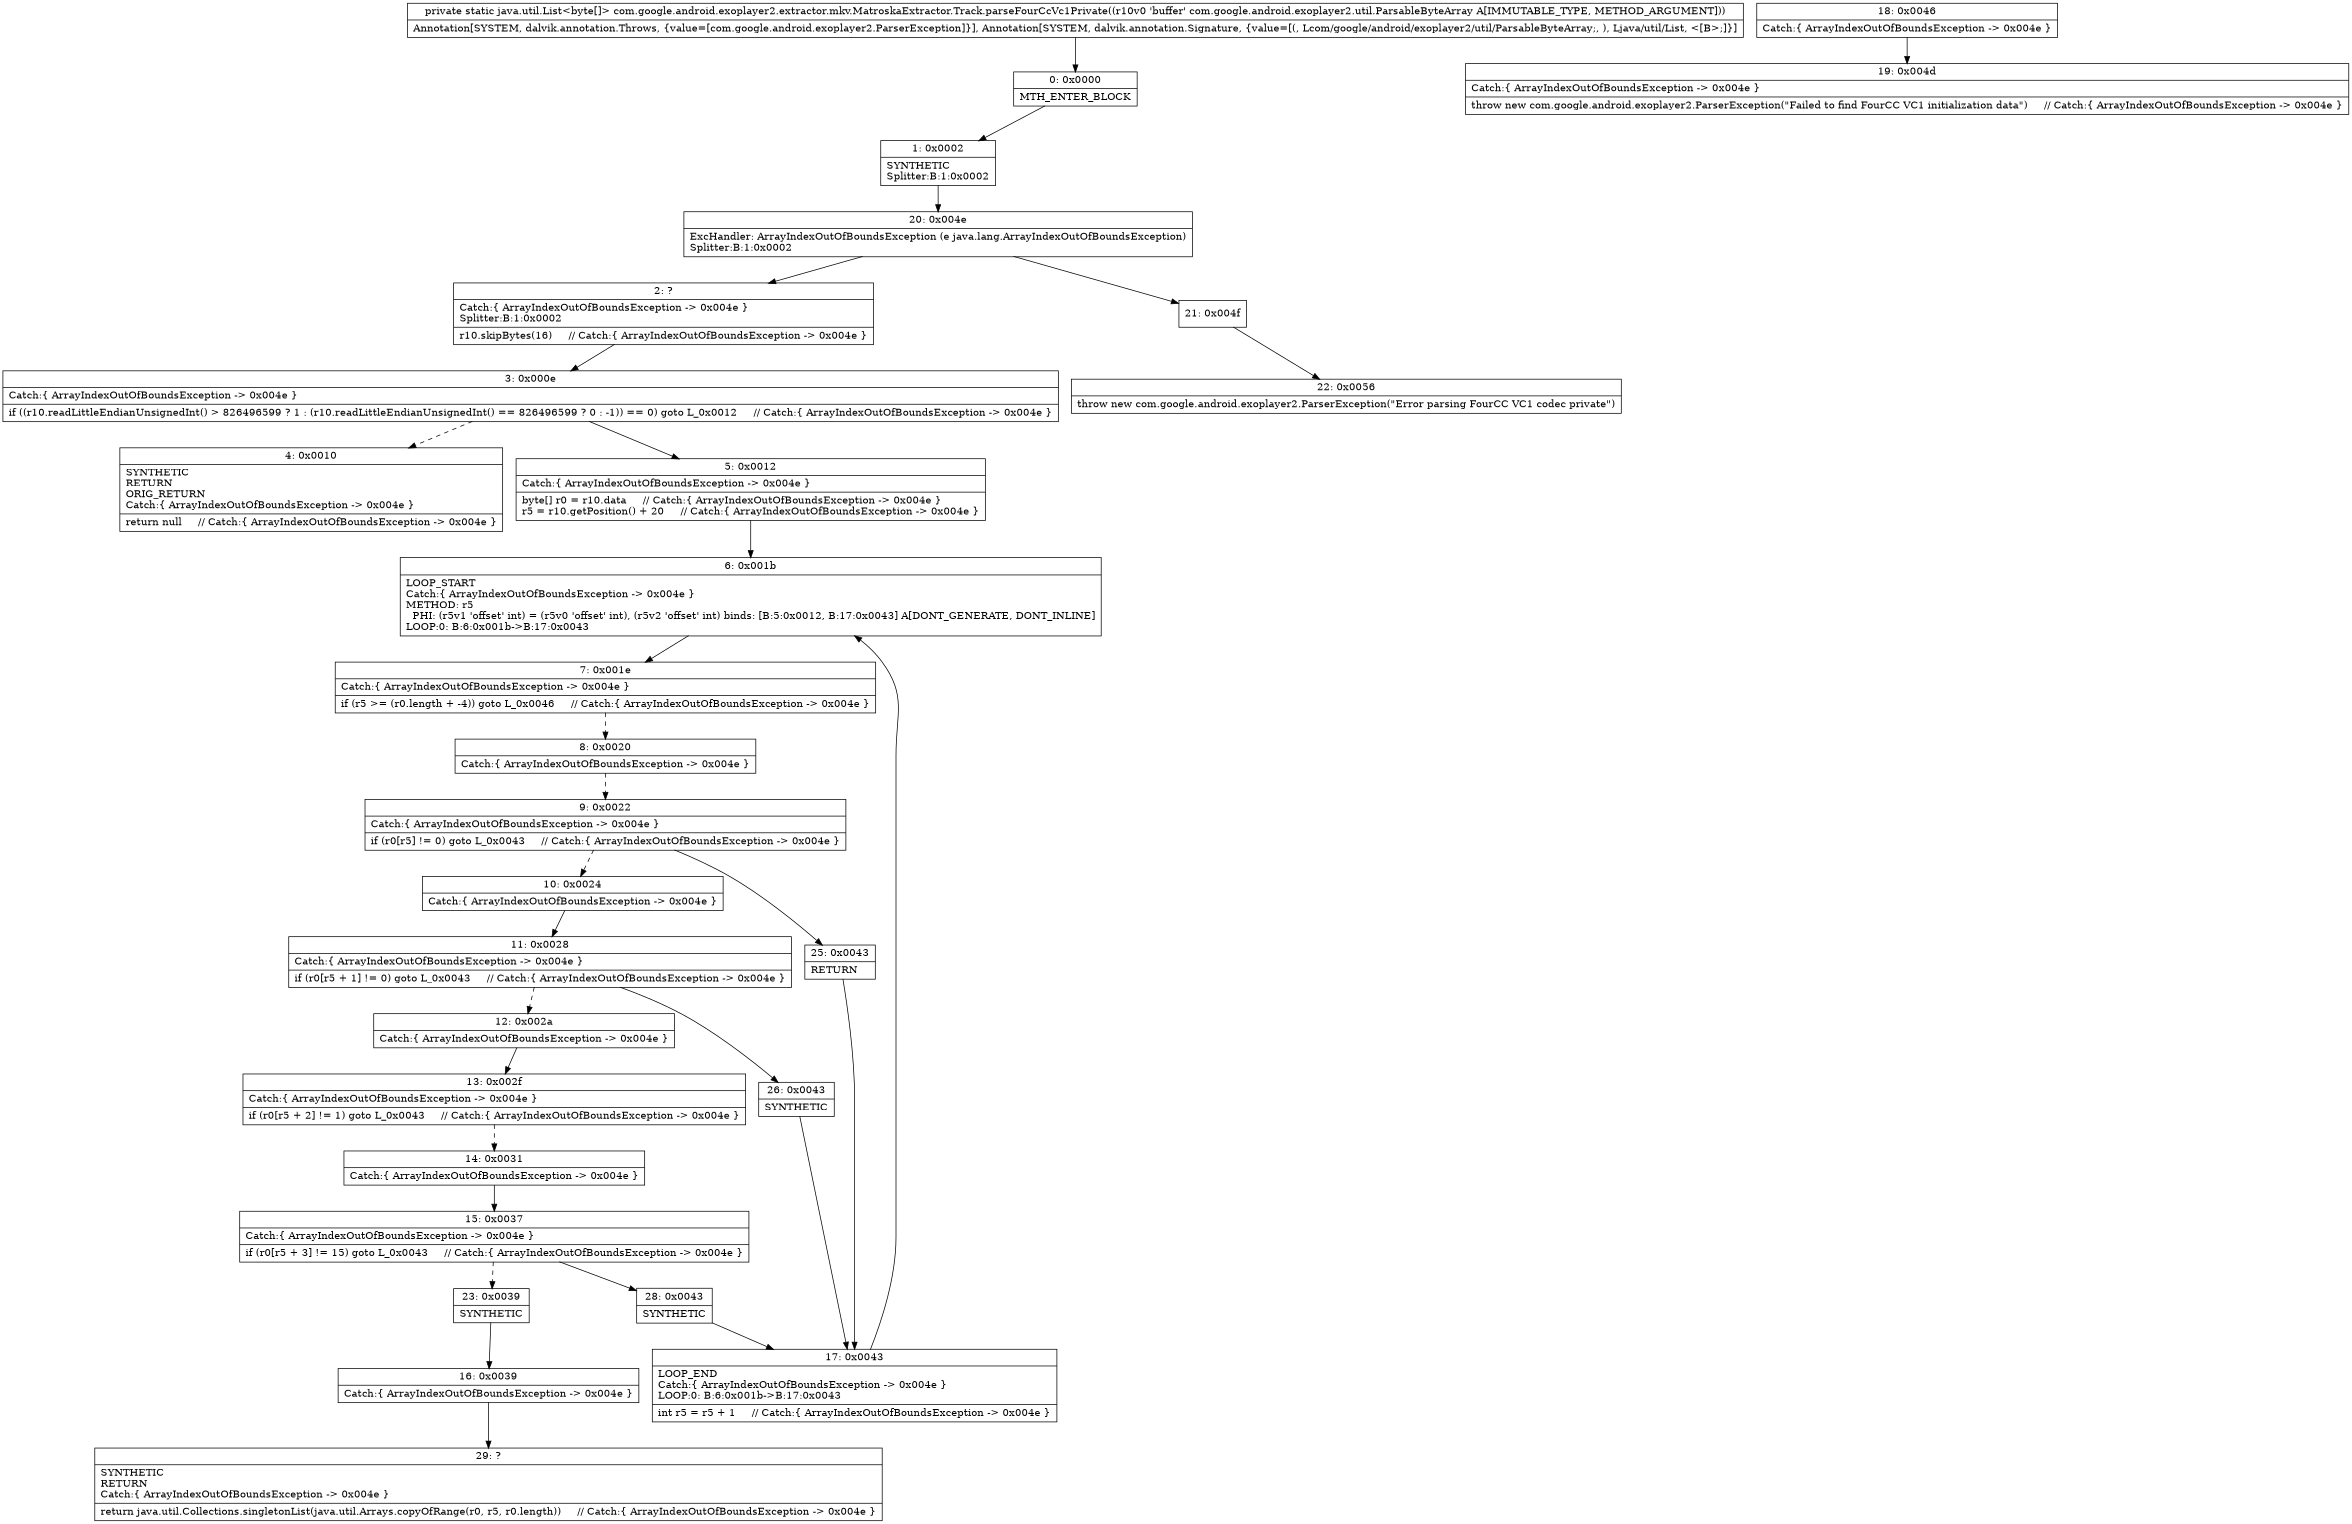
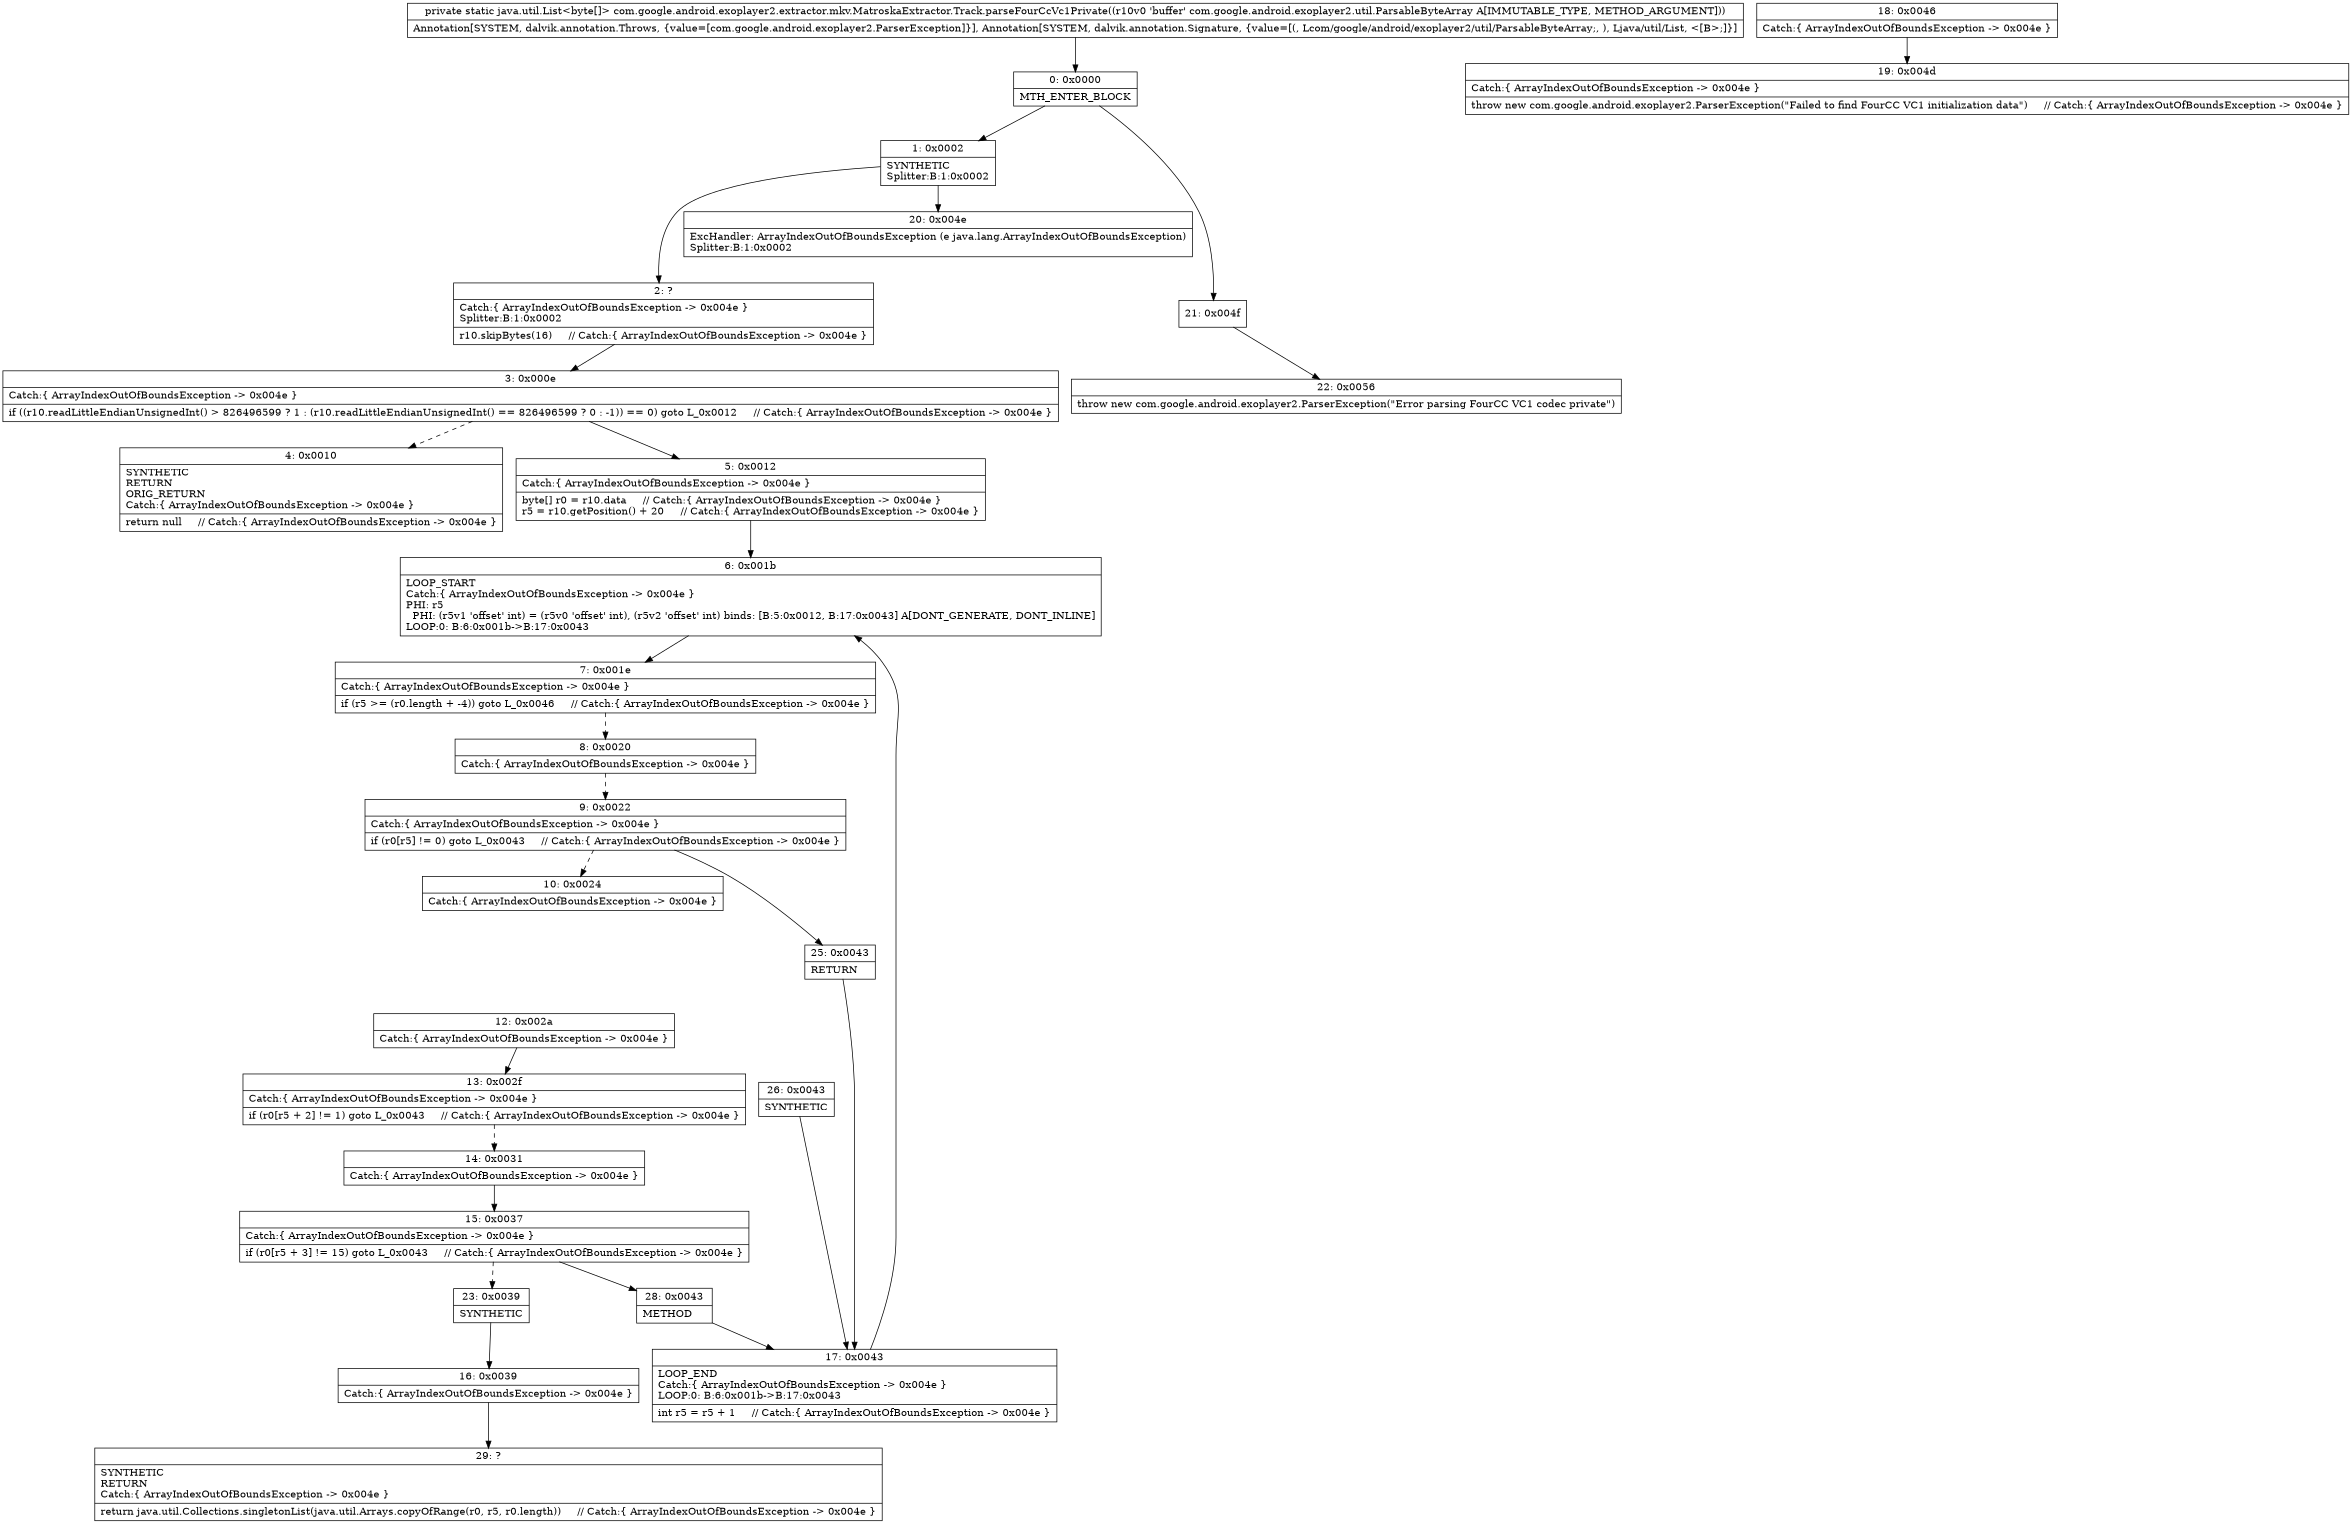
edge "20: 0x004e" -> "2: ?": now "1: 0x0002" -> "2: ?"
edge "20: 0x004e" -> "21: 0x004f": now "0: 0x0000" -> "21: 0x004f"
node "6: 0x001b": text "METHOD: r5" -> "PHI: r5"
node "11: 0x0028": removed
node "28: 0x0043": text "SYNTHETIC" -> "METHOD"
